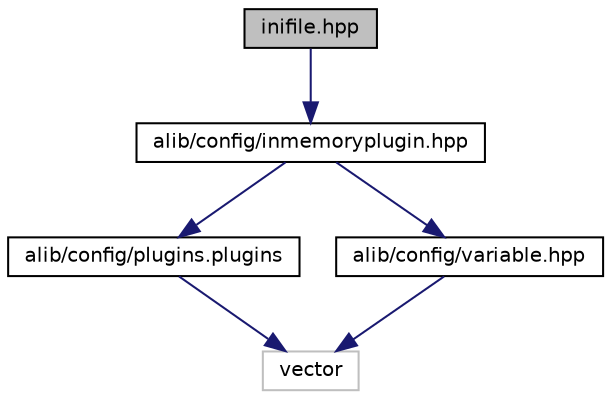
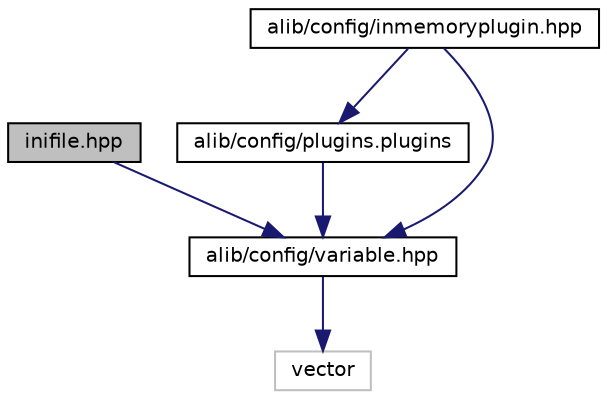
edge "inifile.hpp" -> "alib/config/inmemoryplugin.hpp": now "inifile.hpp" -> "alib/config/variable.hpp"
edge "alib/config/plugins.plugins" -> "vector": now "alib/config/plugins.plugins" -> "alib/config/variable.hpp"
